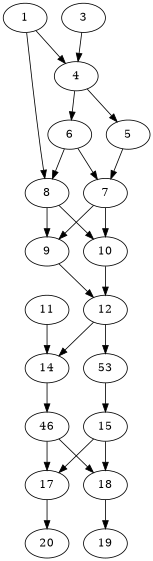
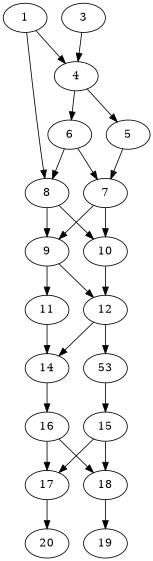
edge "9" -> "11": added
node "46": label "46" -> "16"
